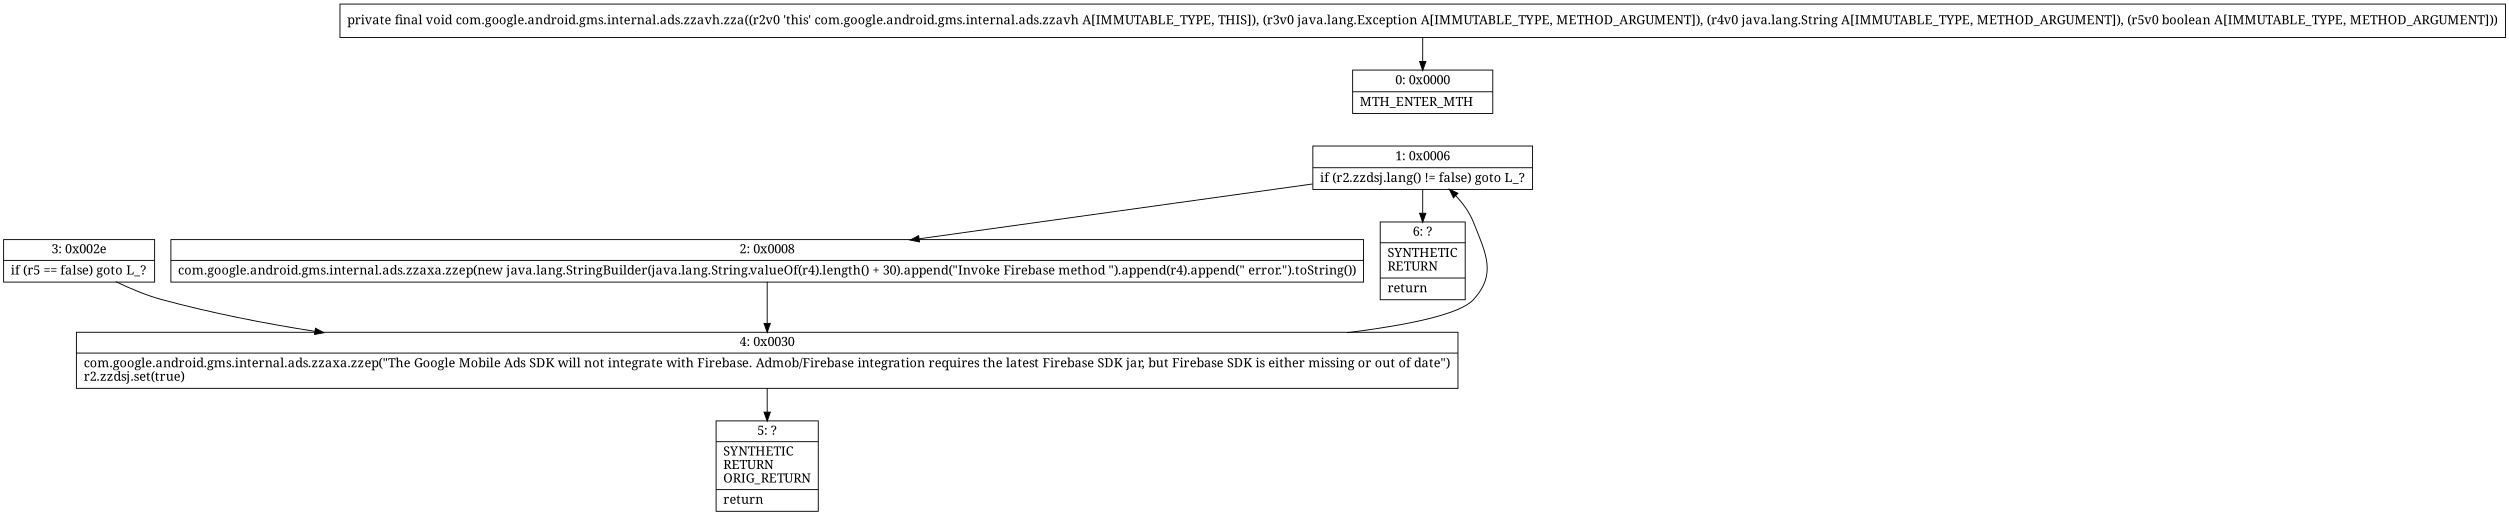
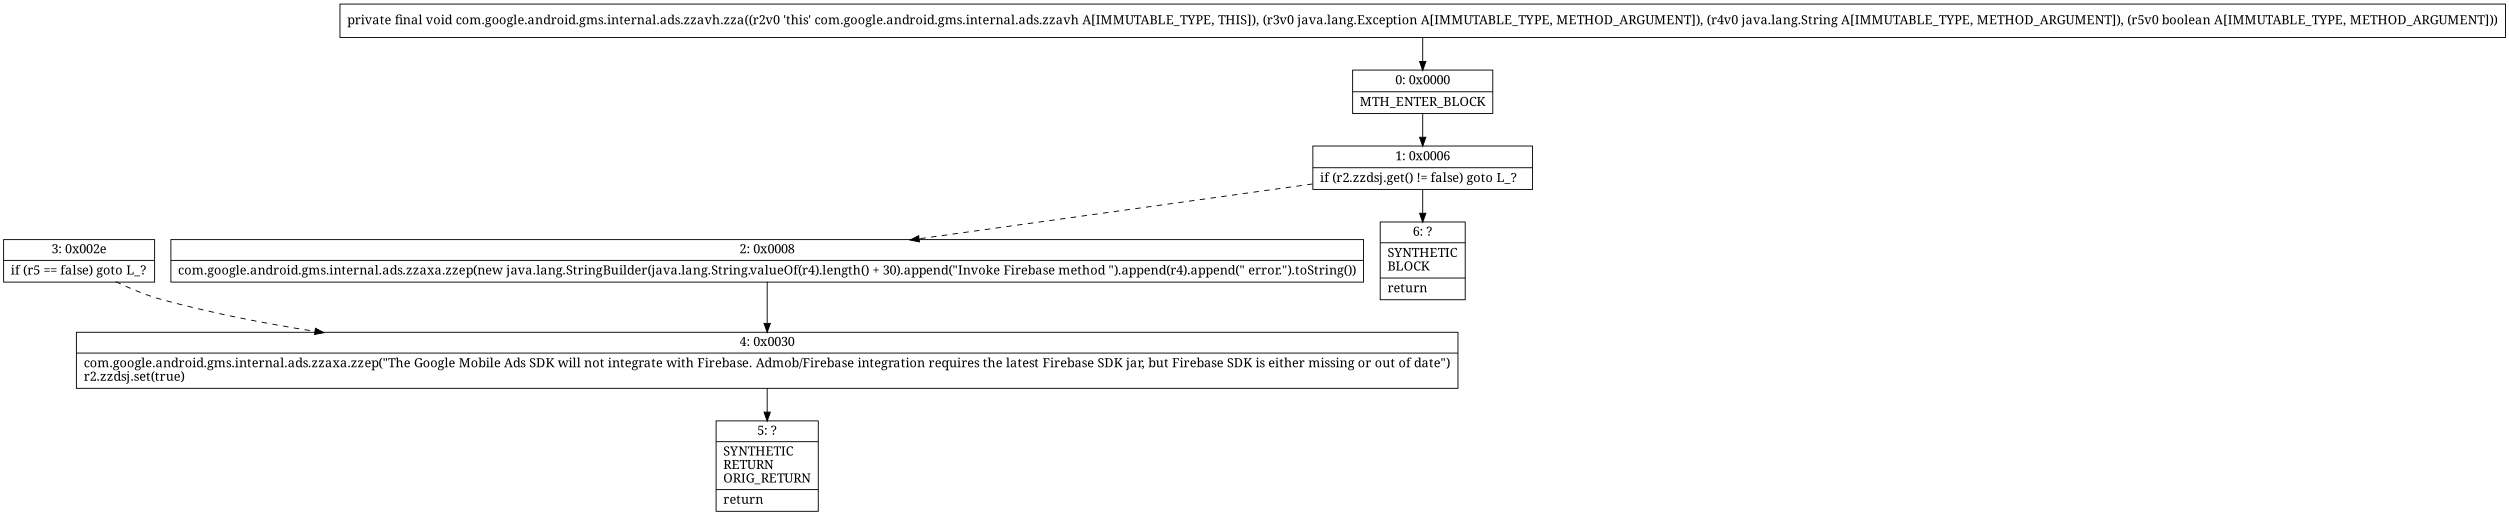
node "0: 0x0000": text "MTH_ENTER_MTH" -> "MTH_ENTER_BLOCK"
node "1: 0x0006": text "if (r2.zzdsj.lang() != false) goto L_?" -> "if (r2.zzdsj.get() != false) goto L_?"
edge "1: 0x0006" -> "2: 0x0008": style solid -> dashed
node "6: ?": text "RETURN" -> "BLOCK"
edge "4: 0x0030" -> "1: 0x0006": now "0: 0x0000" -> "1: 0x0006"
edge "3: 0x002e" -> "4: 0x0030": style solid -> dashed
